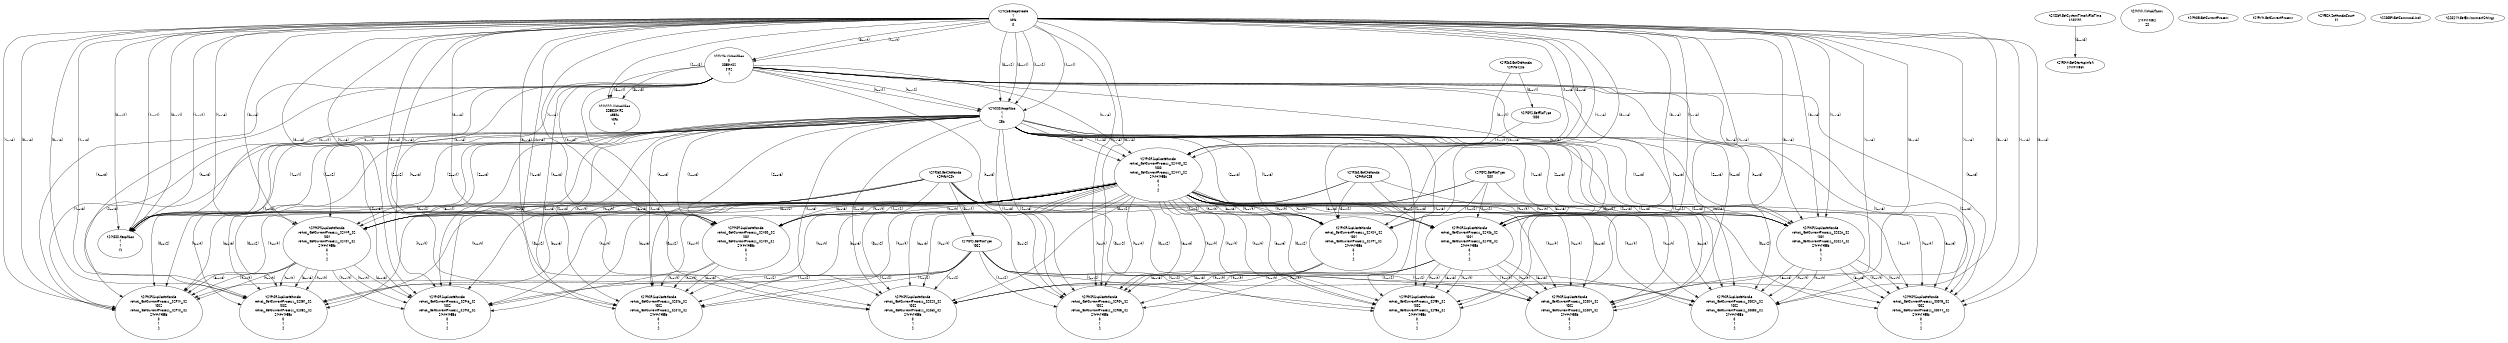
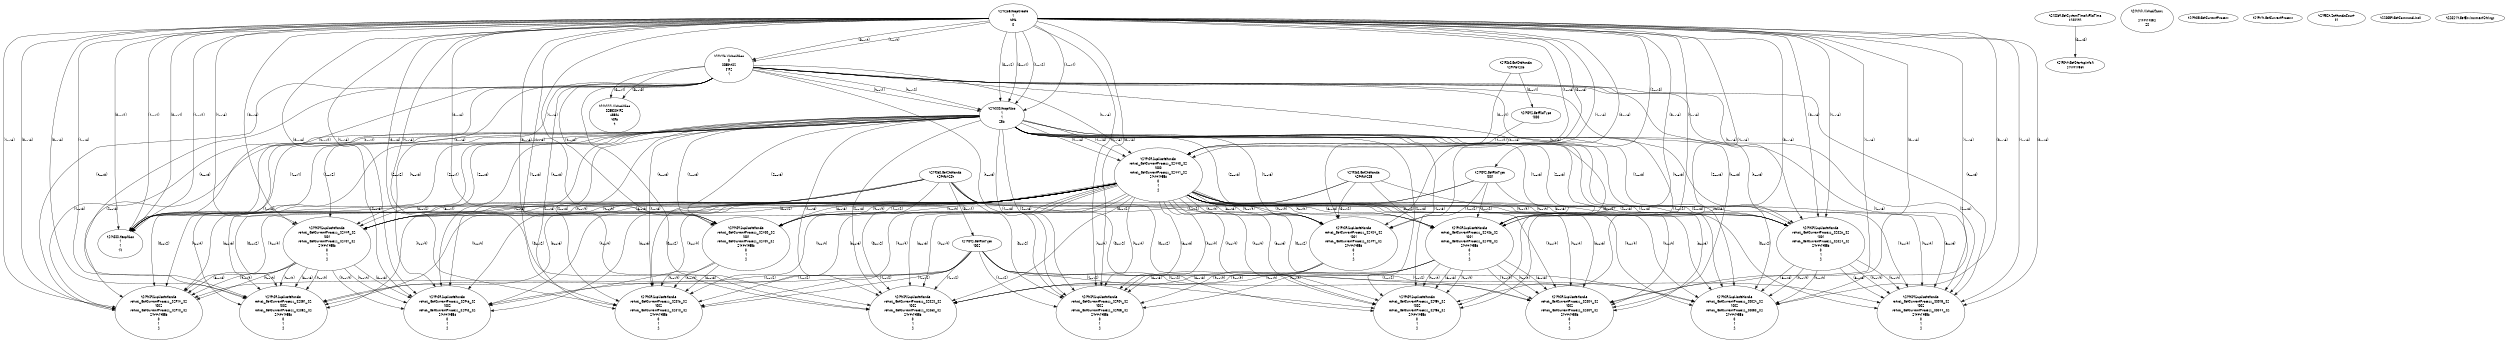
edge "4214265.HeapCreate 1 4096 0" -> "4214222.VirtualAlloc 3255304192 65536 4096 4": now "4214265.HeapCreate 1 4096 0" -> "4219392.GetFileType 1001"
